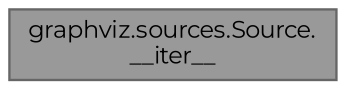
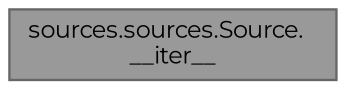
node "graphviz.sources.Source. __iter__": label "graphviz.sources.Source. __iter__" -> "sources.sources.Source. __iter__"
